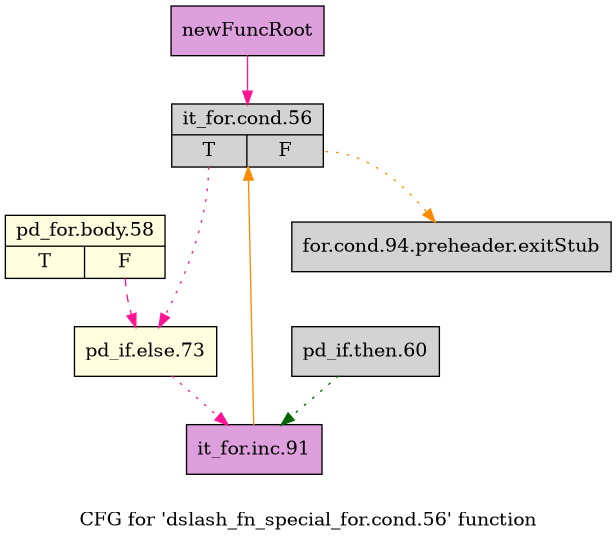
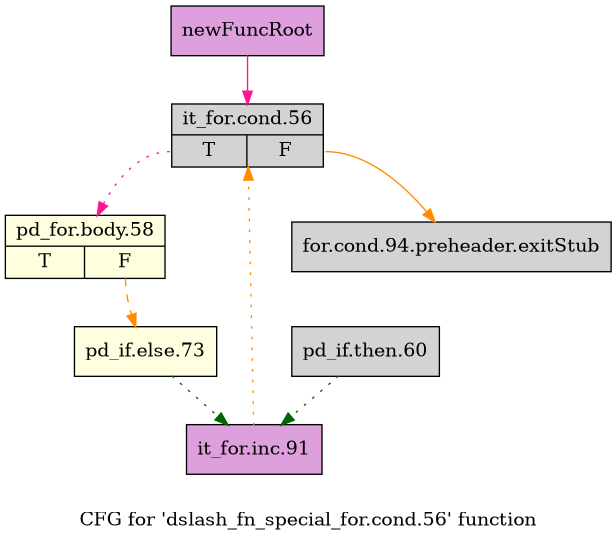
edge "it_for.cond.56" -> "for.cond.94.preheader.exitStub": style dotted -> solid
edge "it_for.cond.56" -> "pd_if.else.73": now "it_for.cond.56" -> "pd_for.body.58"
edge "pd_for.body.58" -> "pd_if.else.73": color deeppink -> darkorange
edge "it_for.inc.91" -> "it_for.cond.56": style solid -> dotted
edge "pd_if.else.73" -> "it_for.inc.91": color deeppink -> darkgreen
